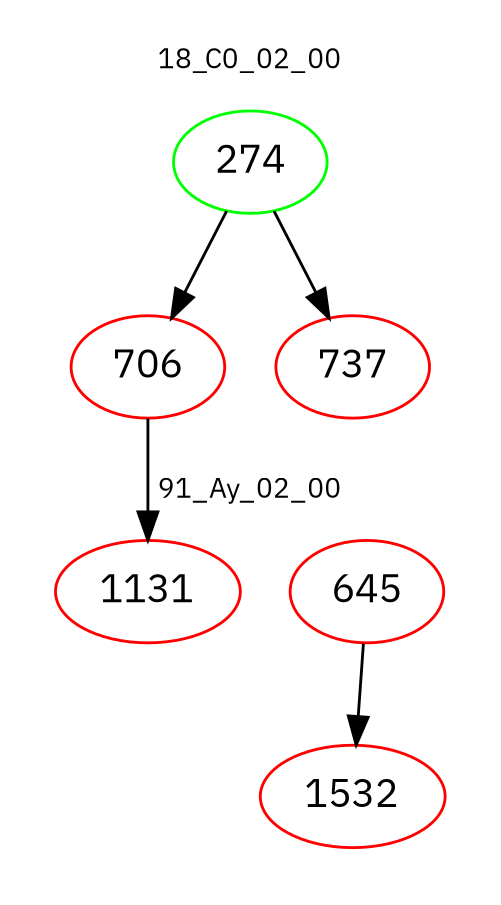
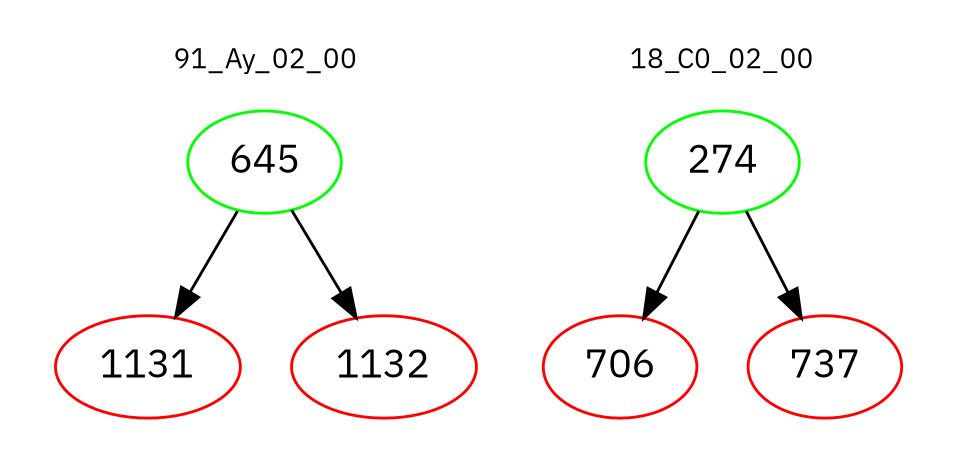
edge "706" -> "1131": now "645" -> "1131"
node "645": color red -> green
node "1532": label "1532" -> "1132"
